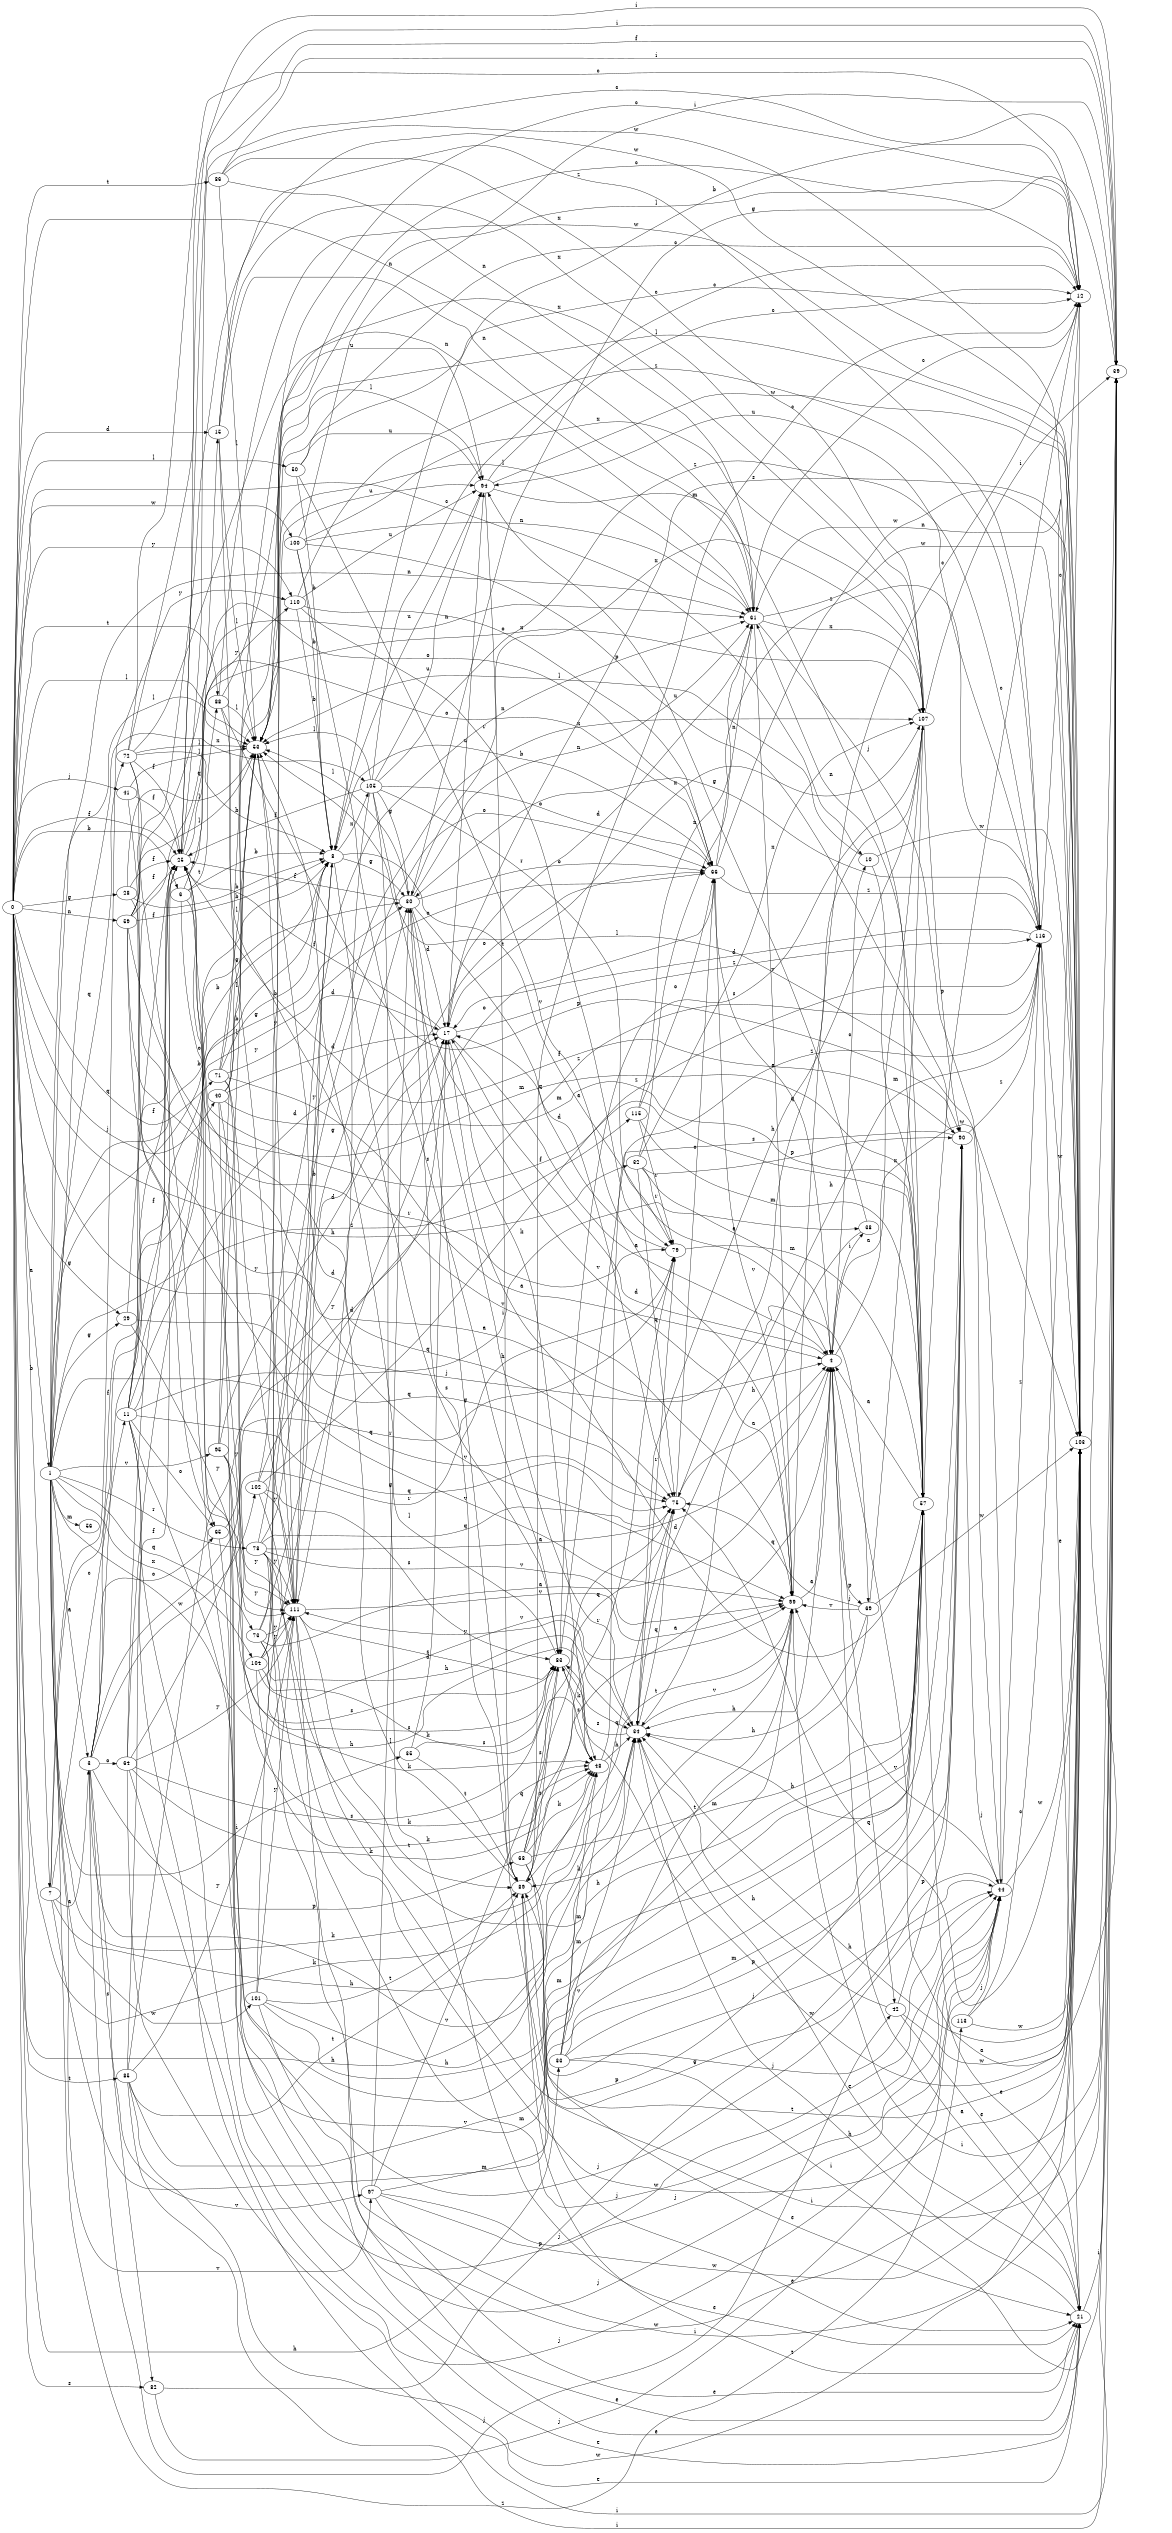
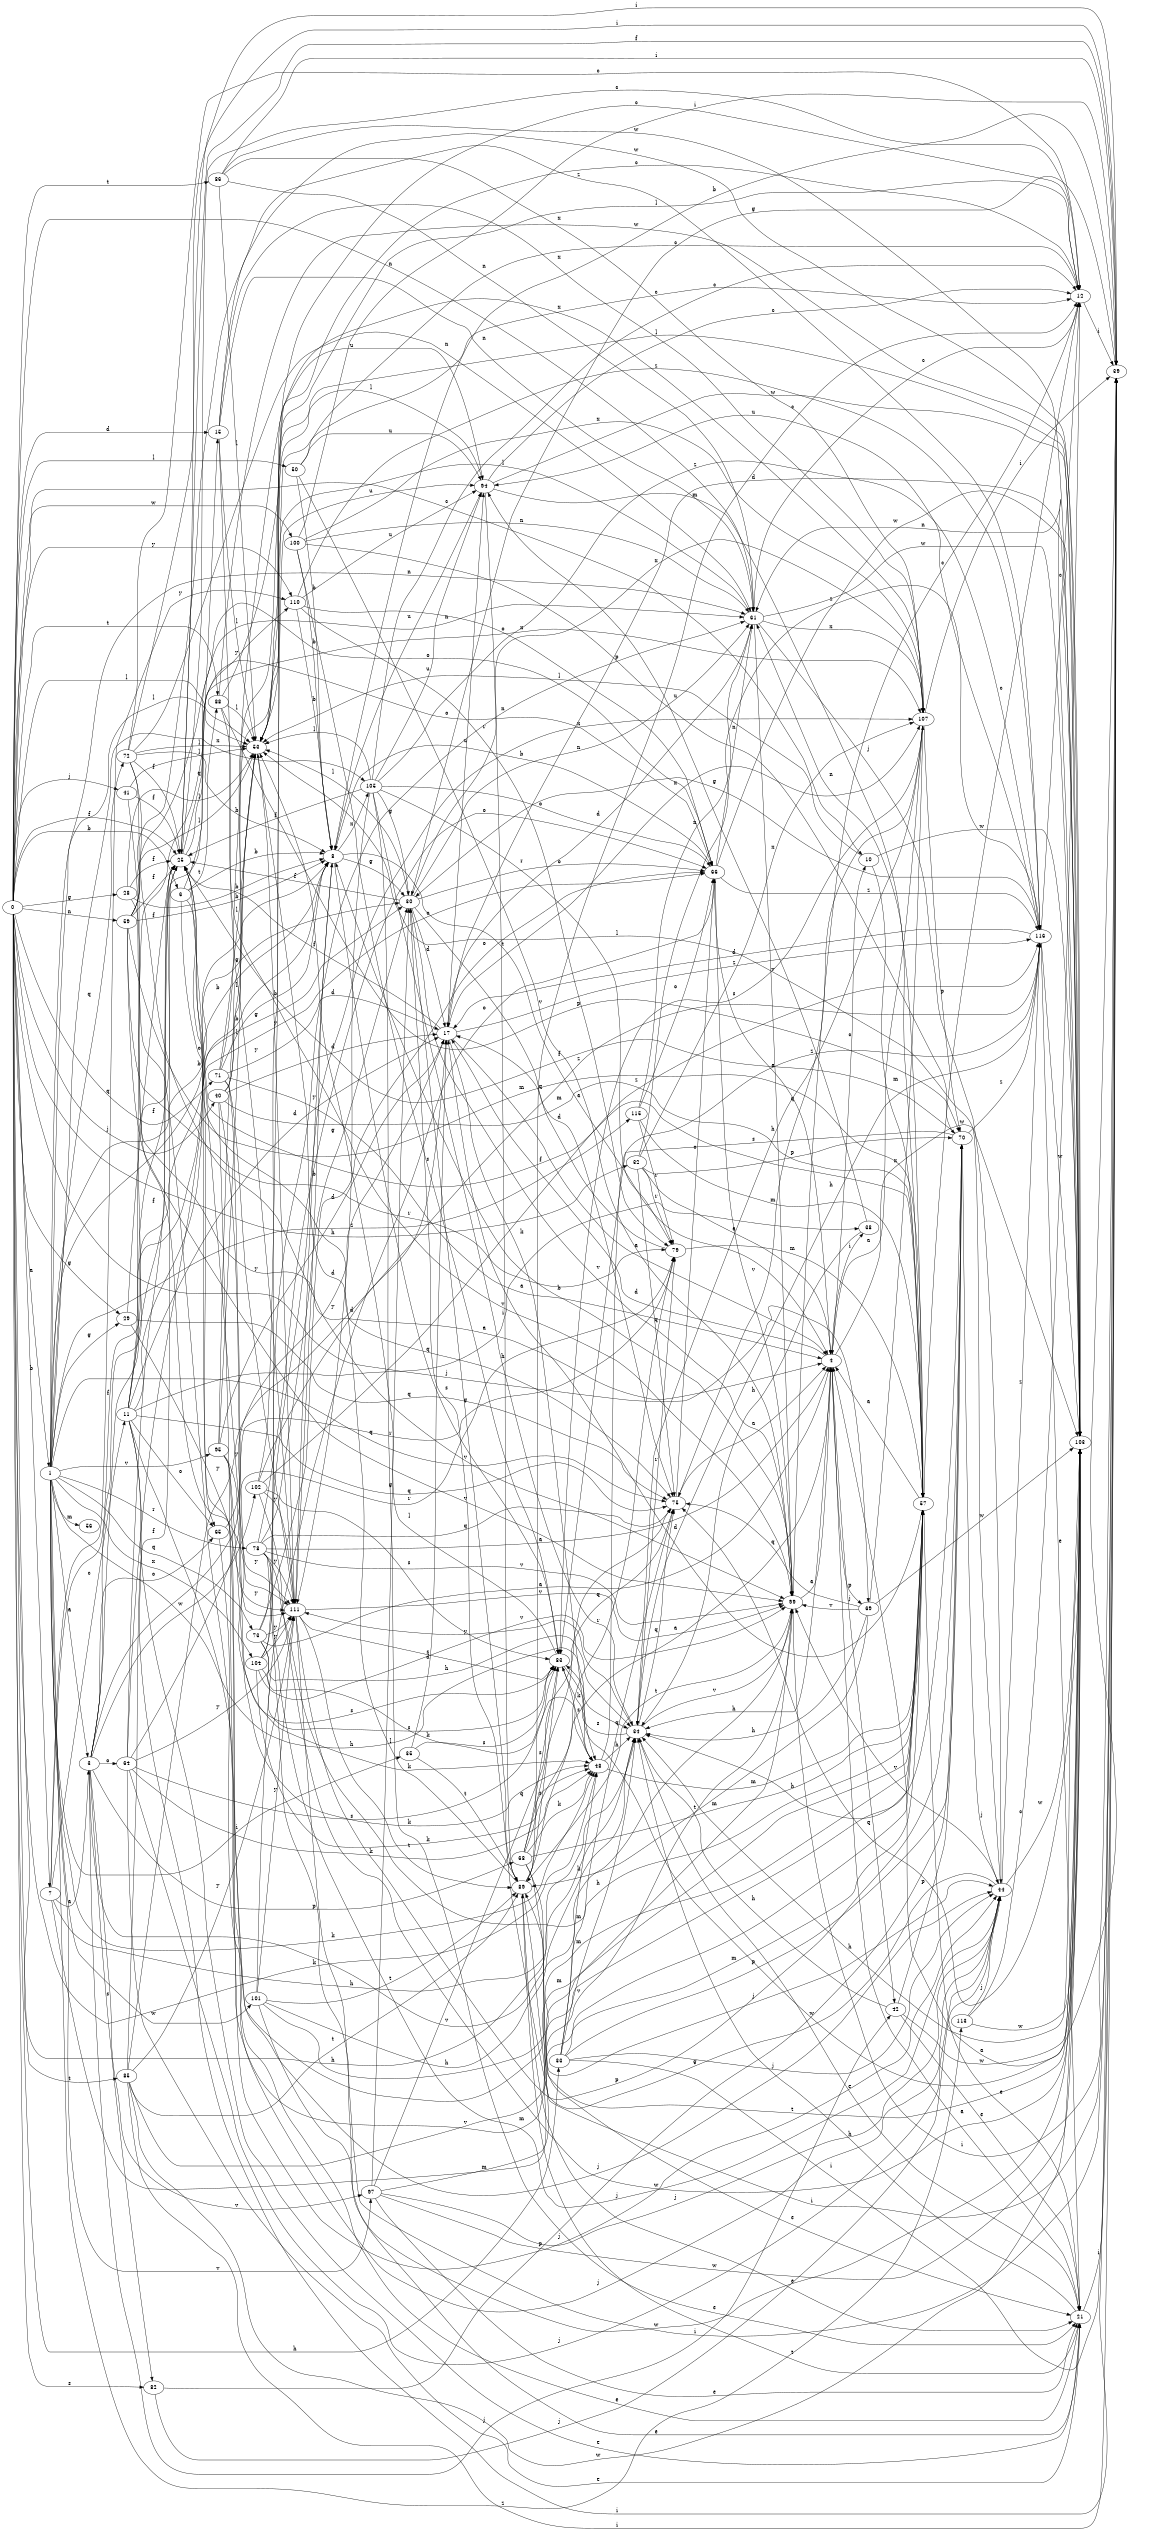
edge "12" -> "39": added, label "i"
edge "103" -> "17": label "s" -> "d"
node "90": label "90" -> "70"
edge "99" -> "8": added, label "b"
edge "48" -> "57": added, label "m"
